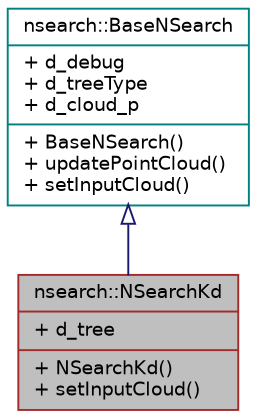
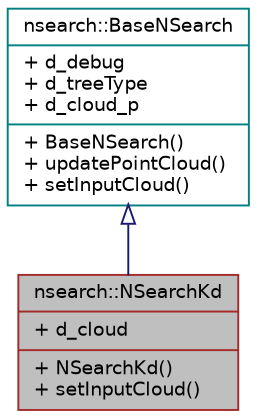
node "nsearch::NSearchKd": text "+ d_tree" -> "+ d_cloud"
